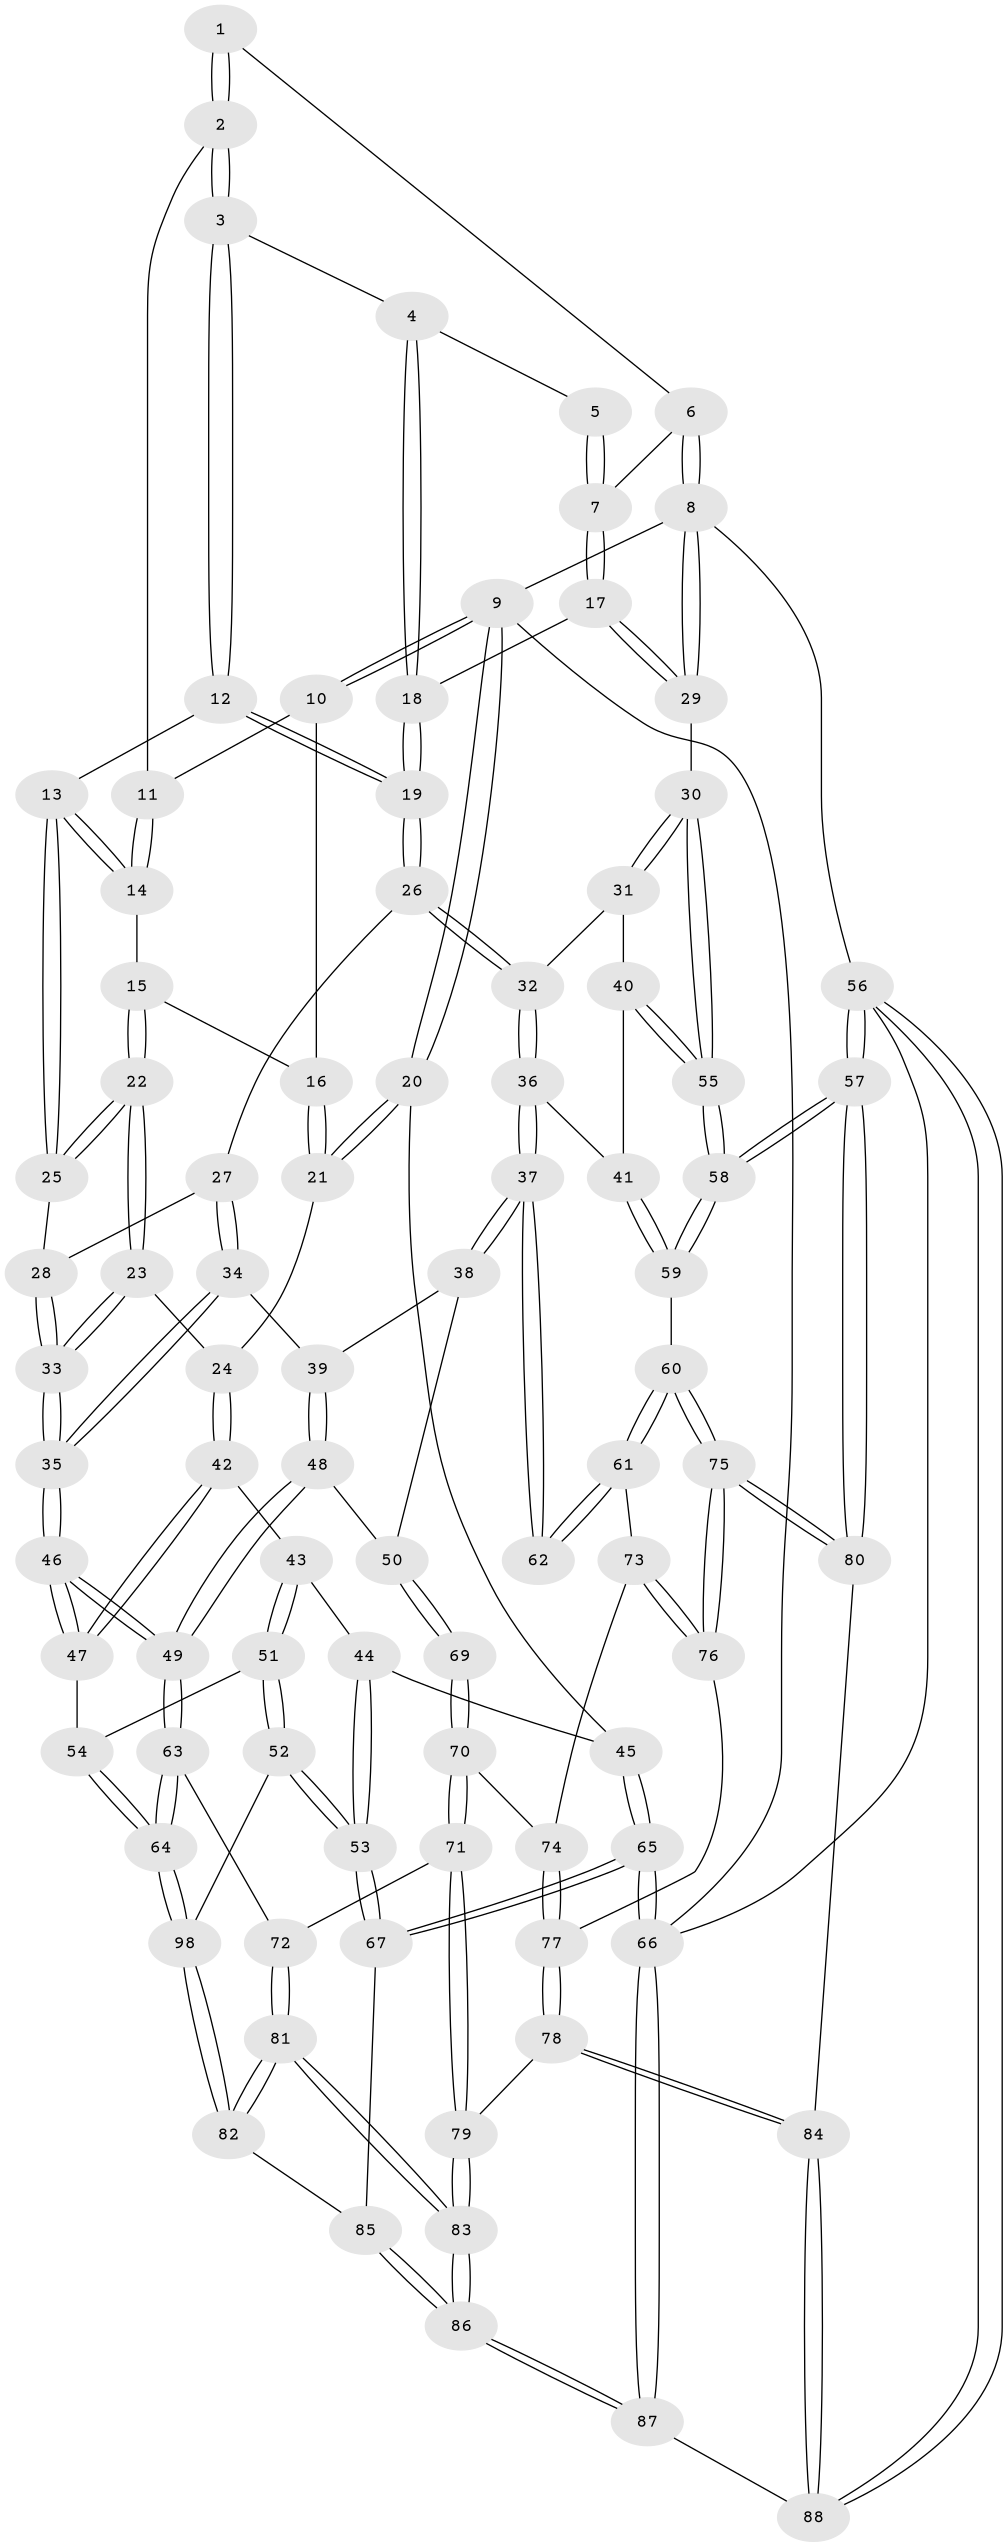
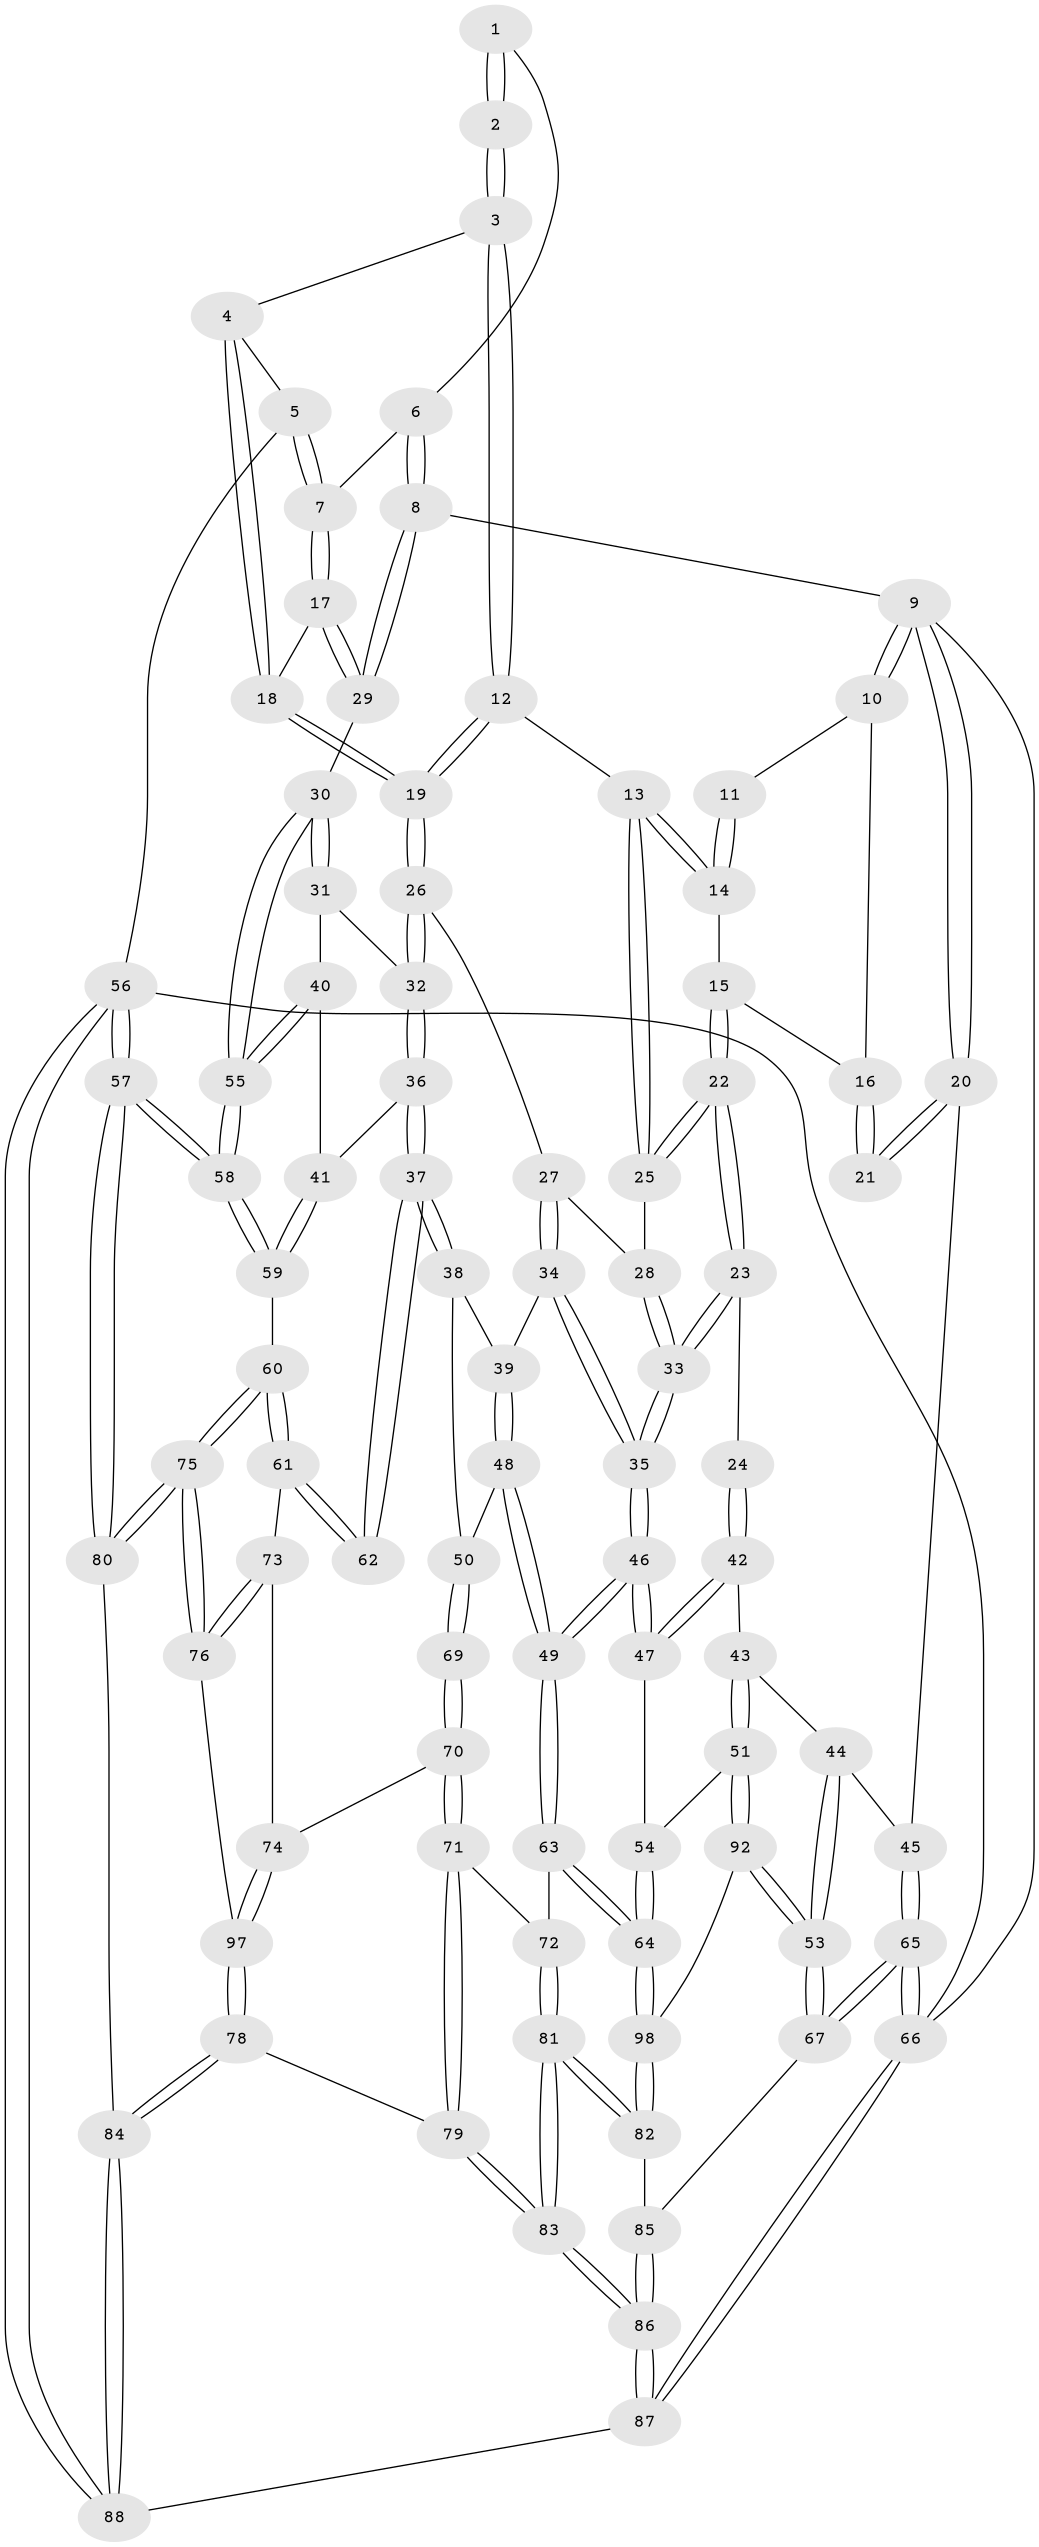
edge "2" -- "11": removed
edge "8" -- "56": now "5" -- "56"
edge "21" -- "24": removed
node "52": label "52" -> "92"
node "77": label "77" -> "97"
